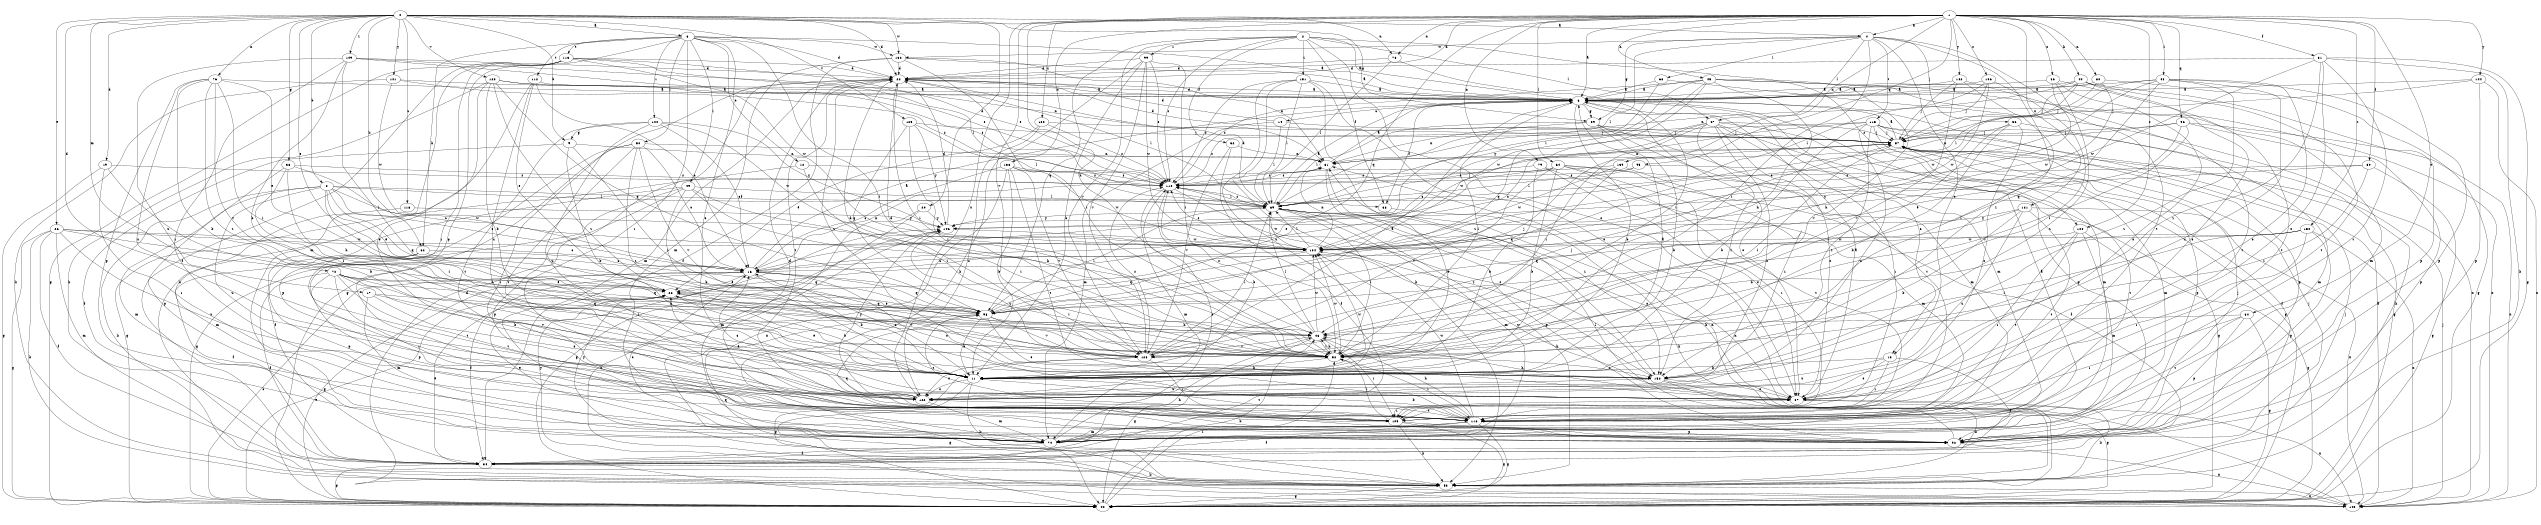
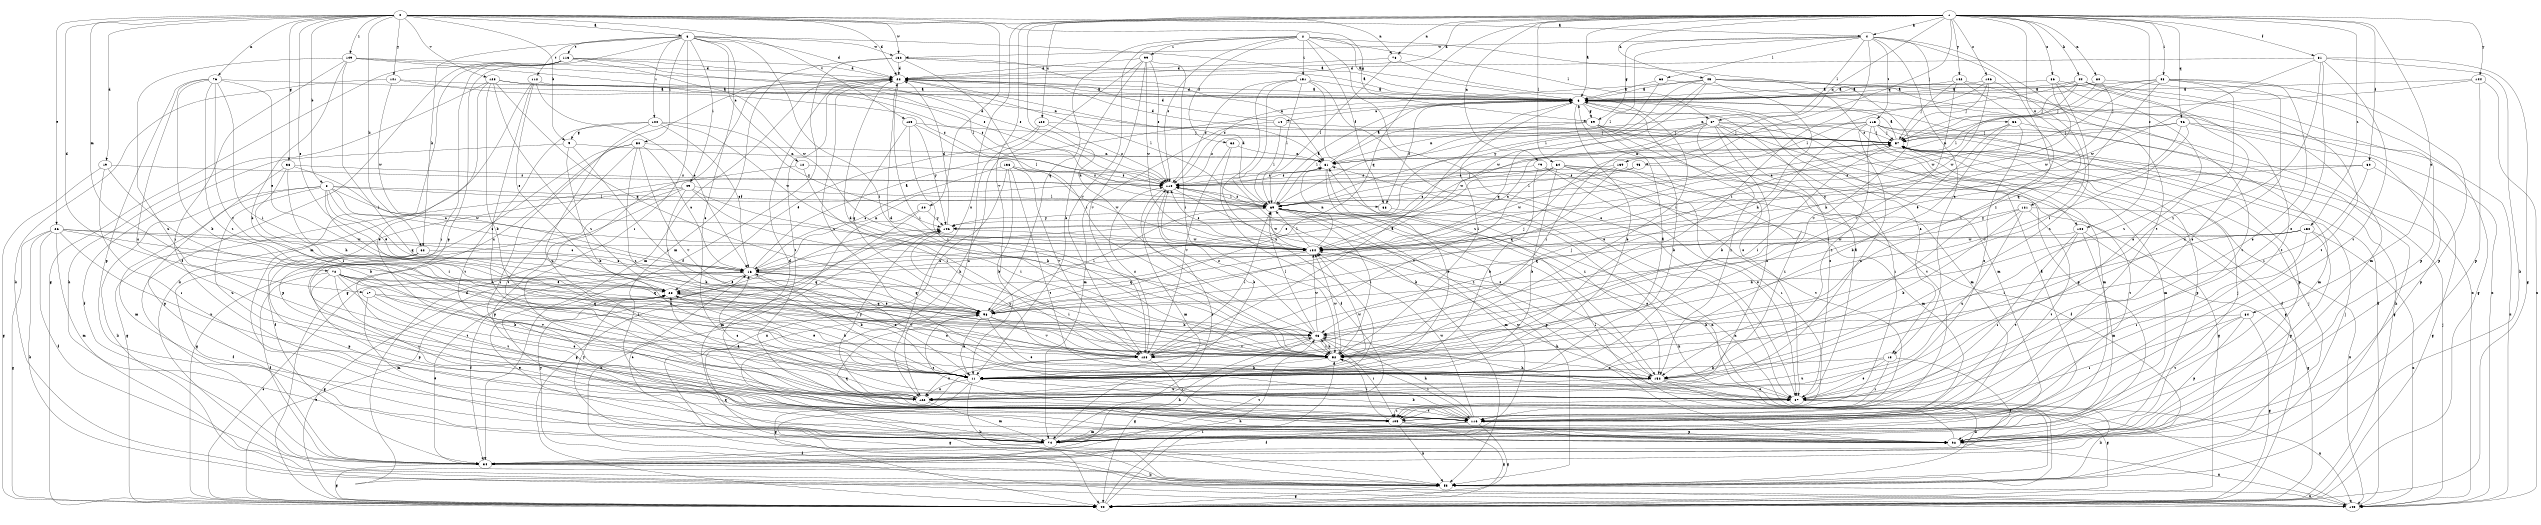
edge "1" -> "136": removed, label "x"
node "118": removed
